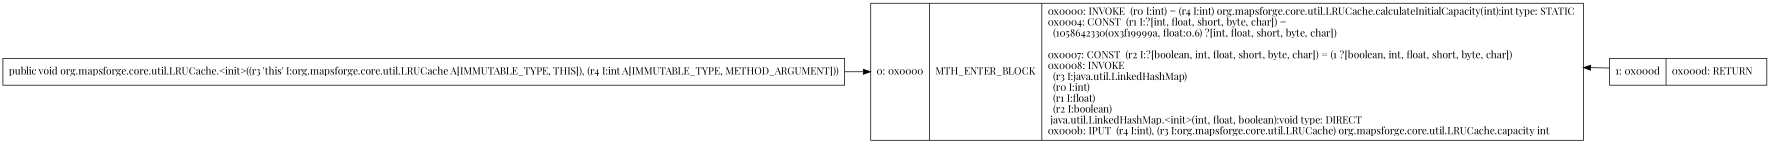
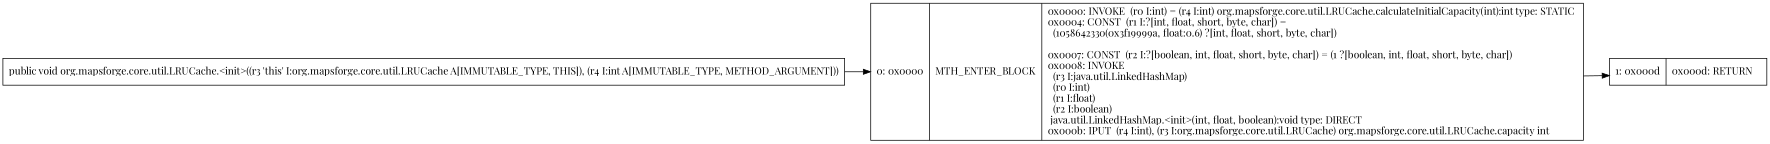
edge "1: 0x000d" -> "0: 0x0000": reversed
